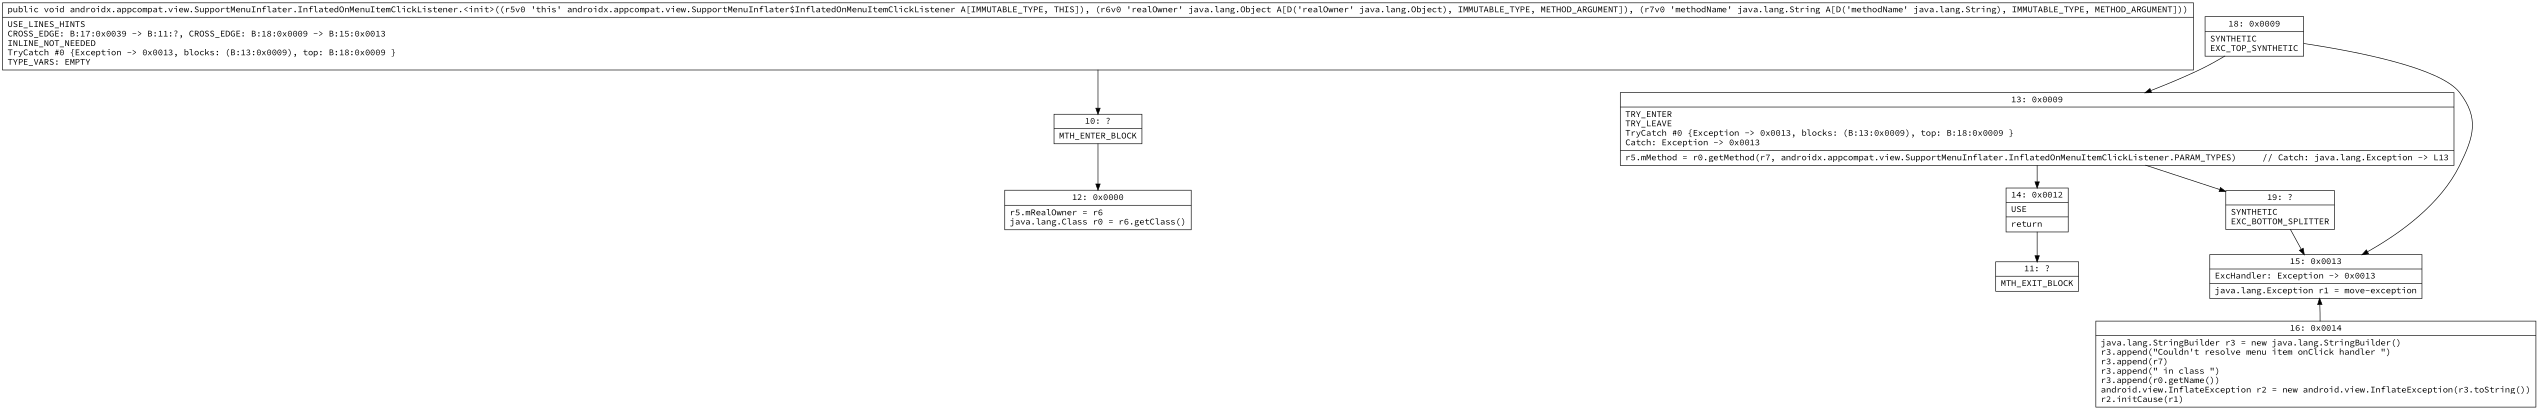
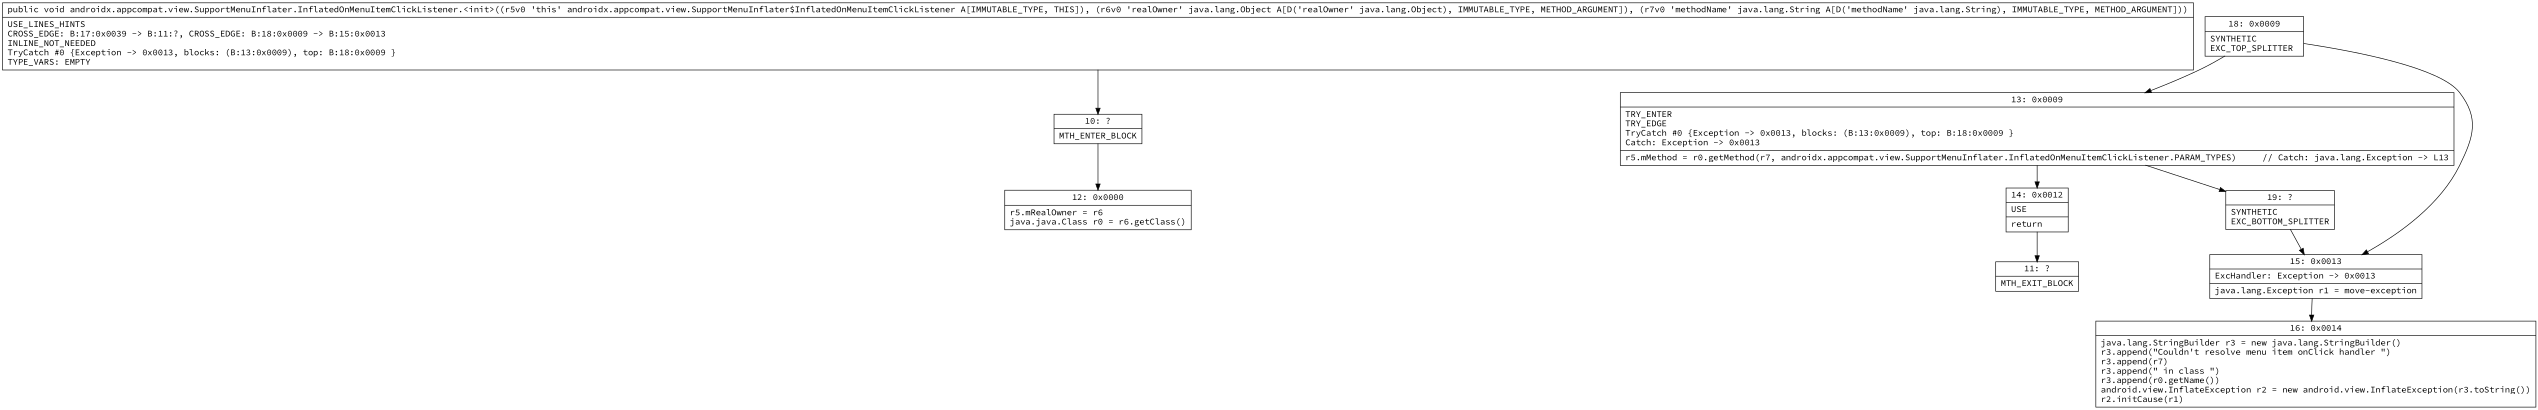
node "18: 0x0009": text "EXC_TOP_SYNTHETIC" -> "EXC_TOP_SPLITTER"
node "13: 0x0009": text "TRY_LEAVE" -> "TRY_EDGE"
node "12: 0x0000": text "java.lang.Class r0 = r6.getClass()" -> "java.java.Class r0 = r6.getClass()"
edge "16: 0x0014" -> "15: 0x0013": reversed
